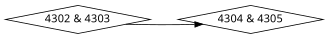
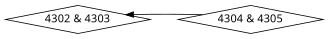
edge "4302 & 4303" -> "4304 & 4305": reversed
